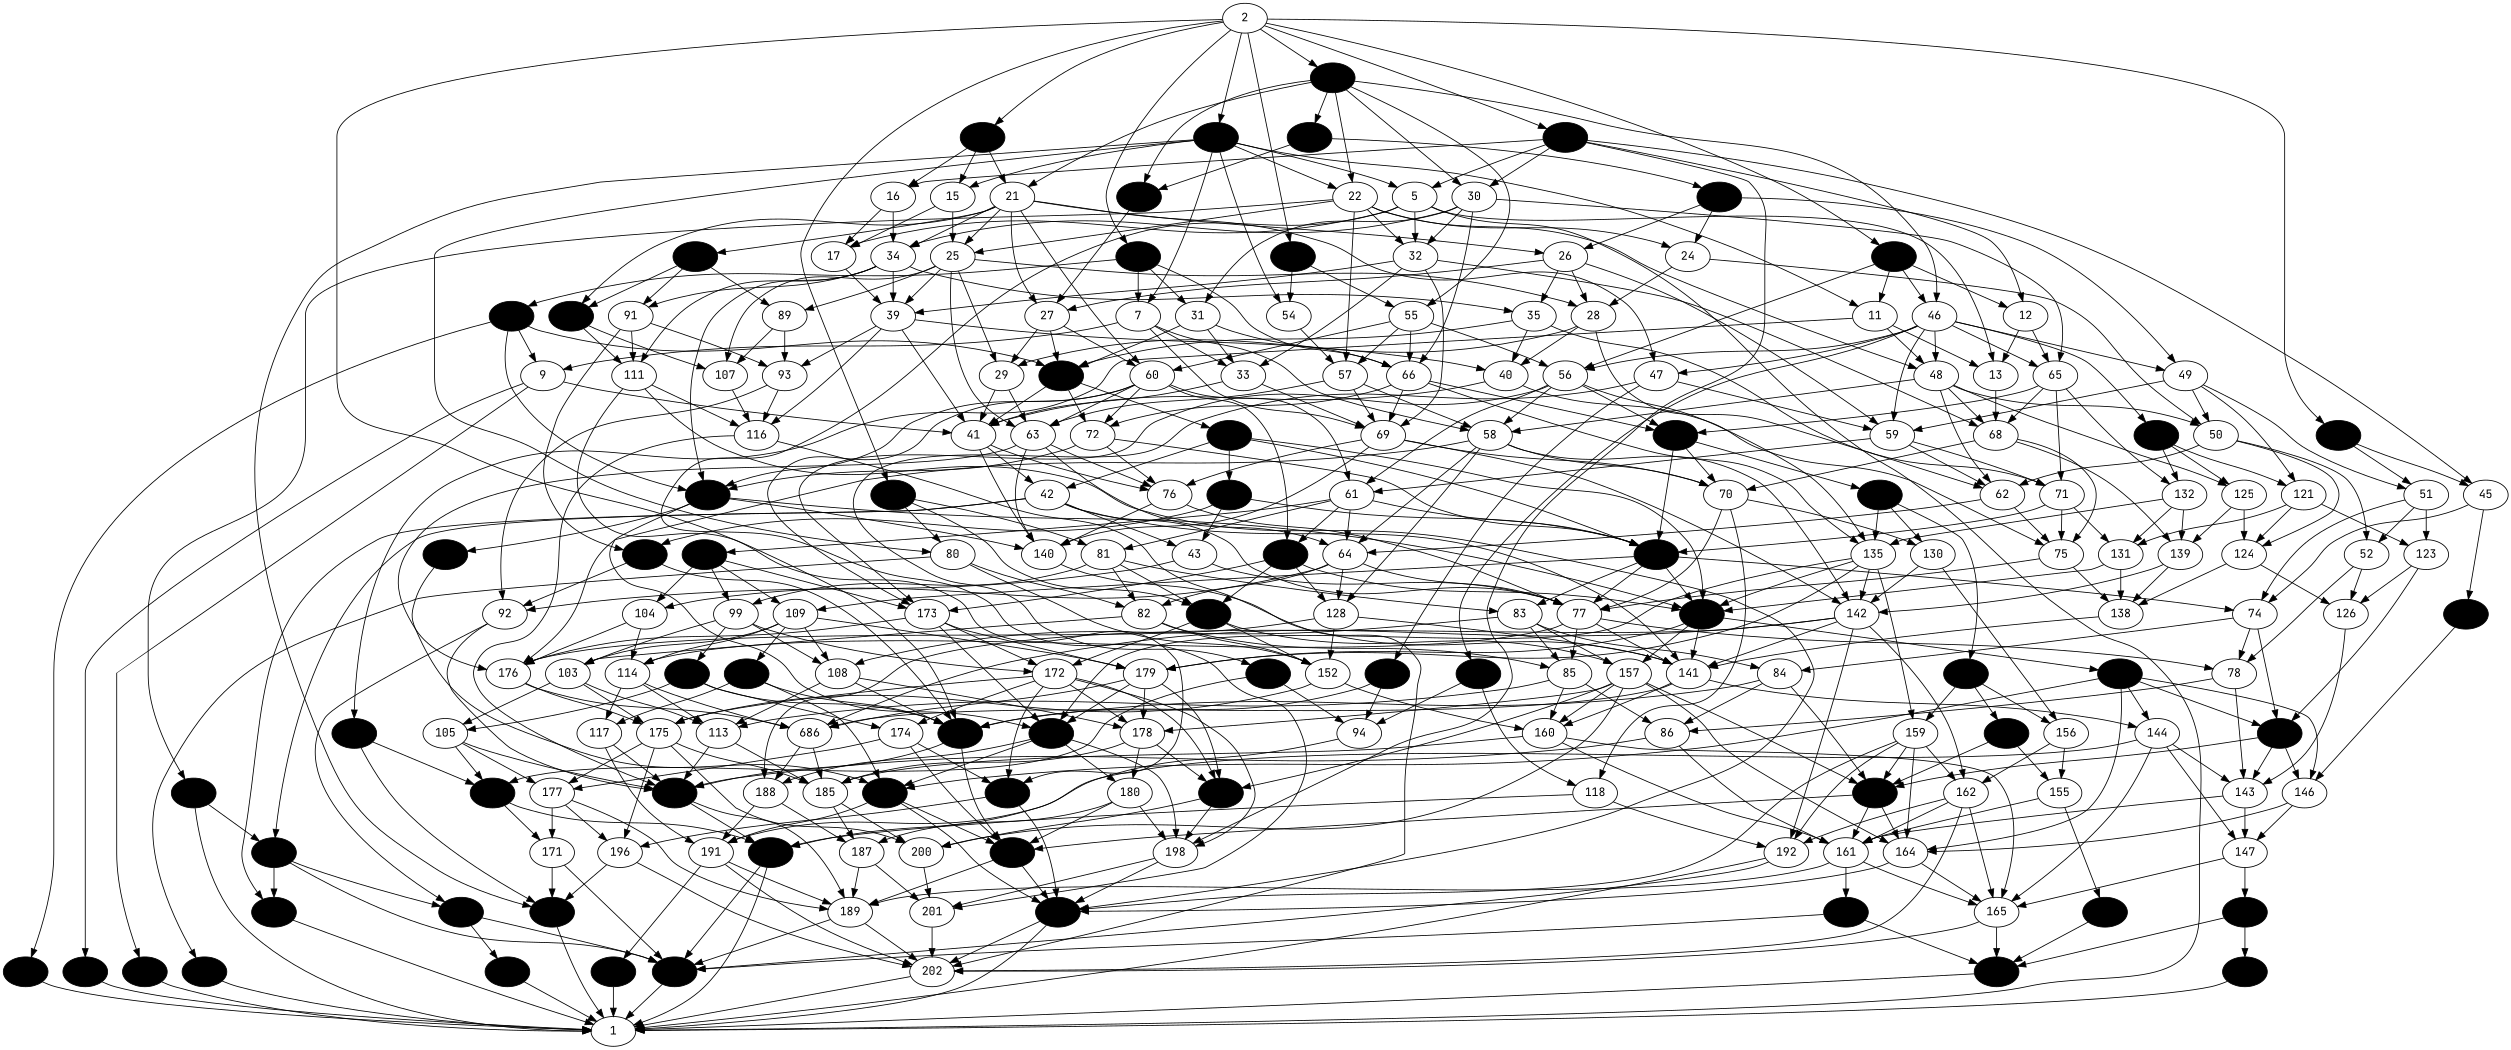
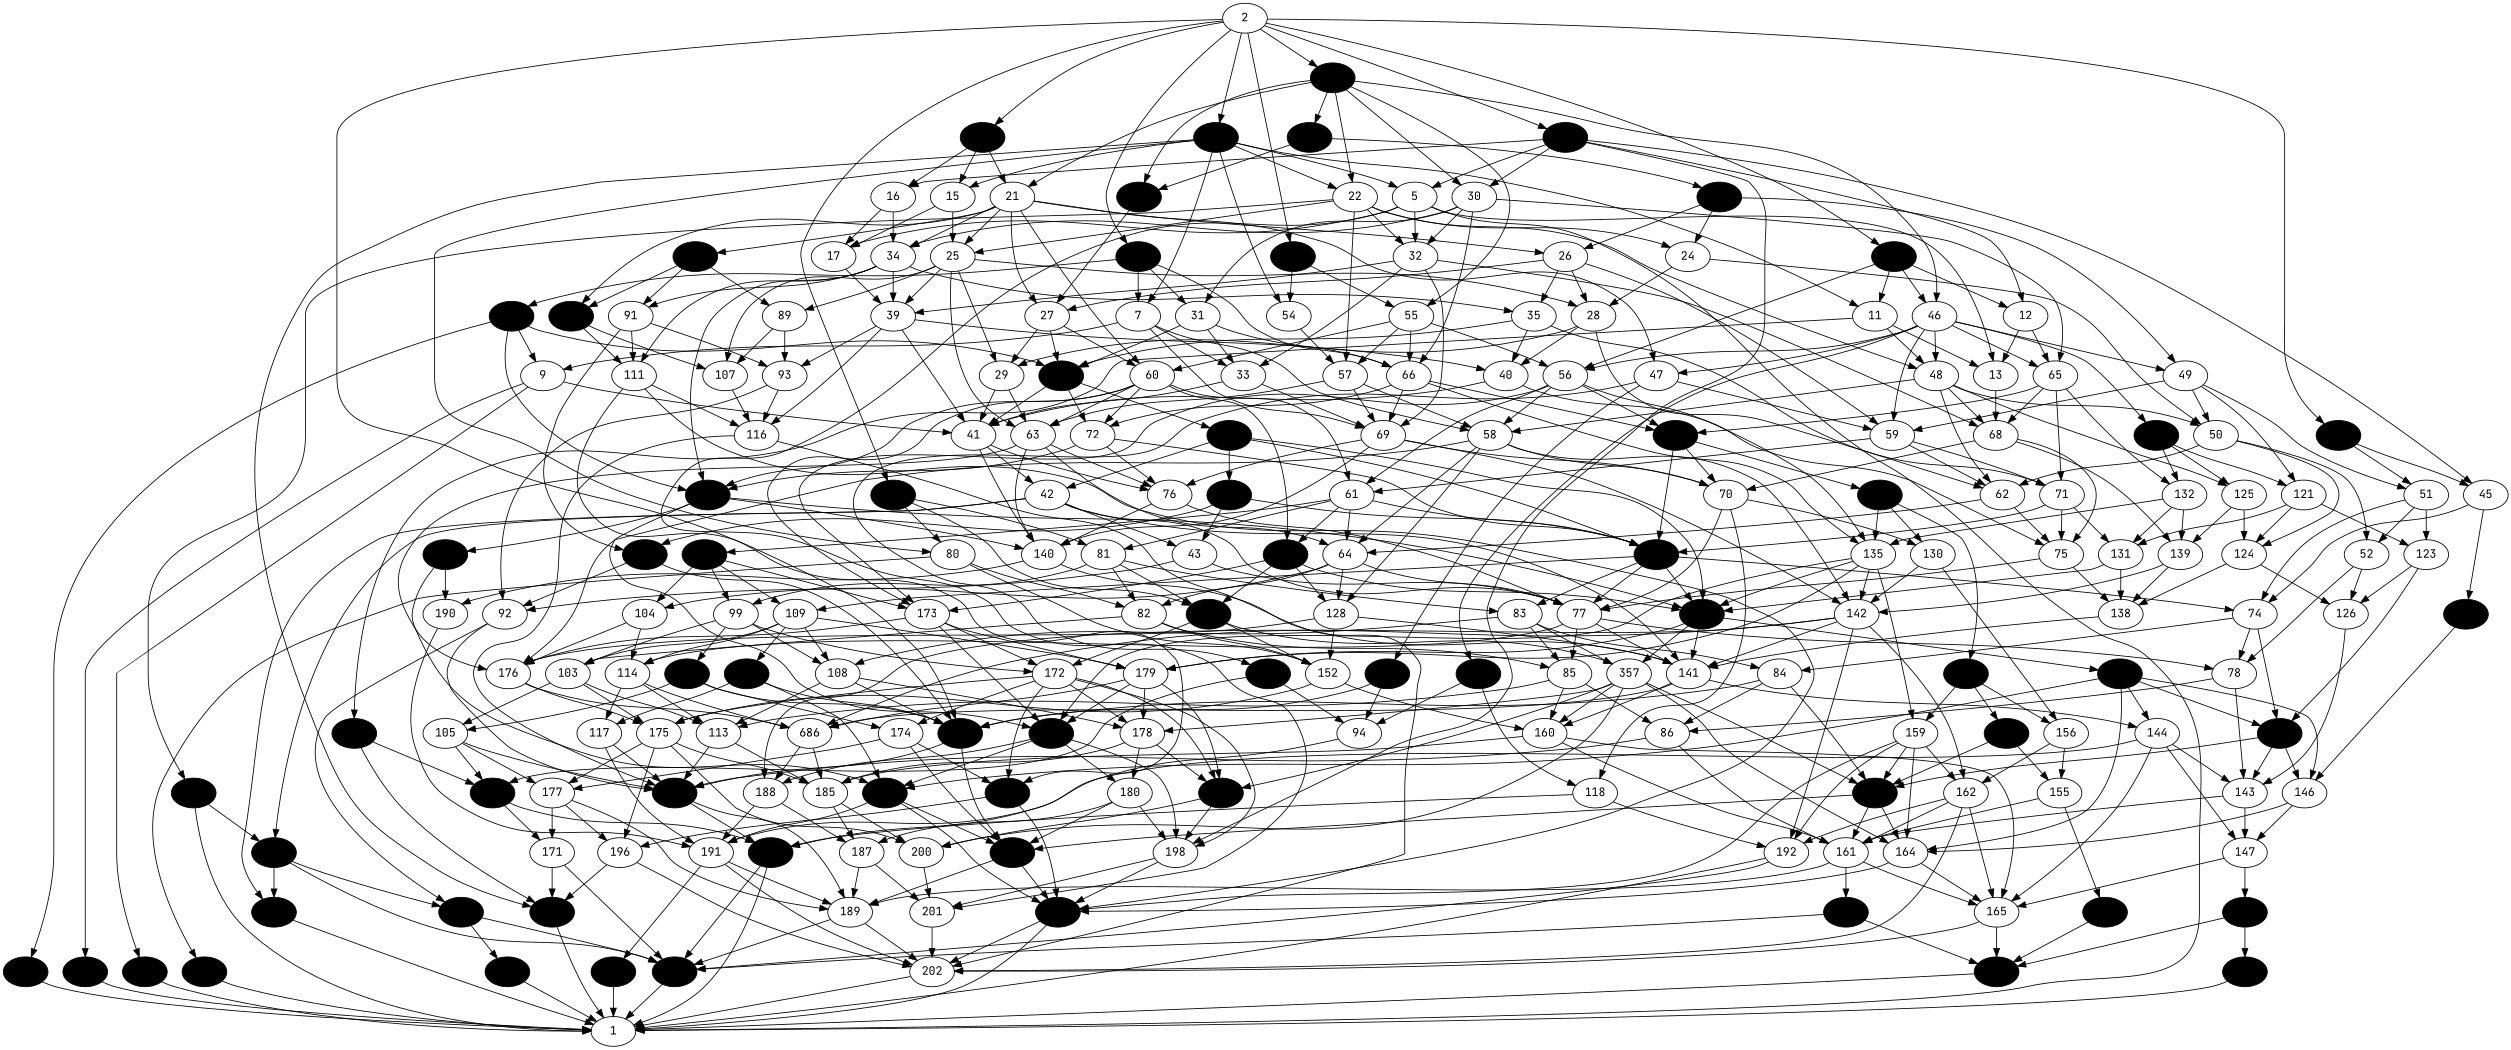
node "190": added
node "157": label "157" -> "357"
